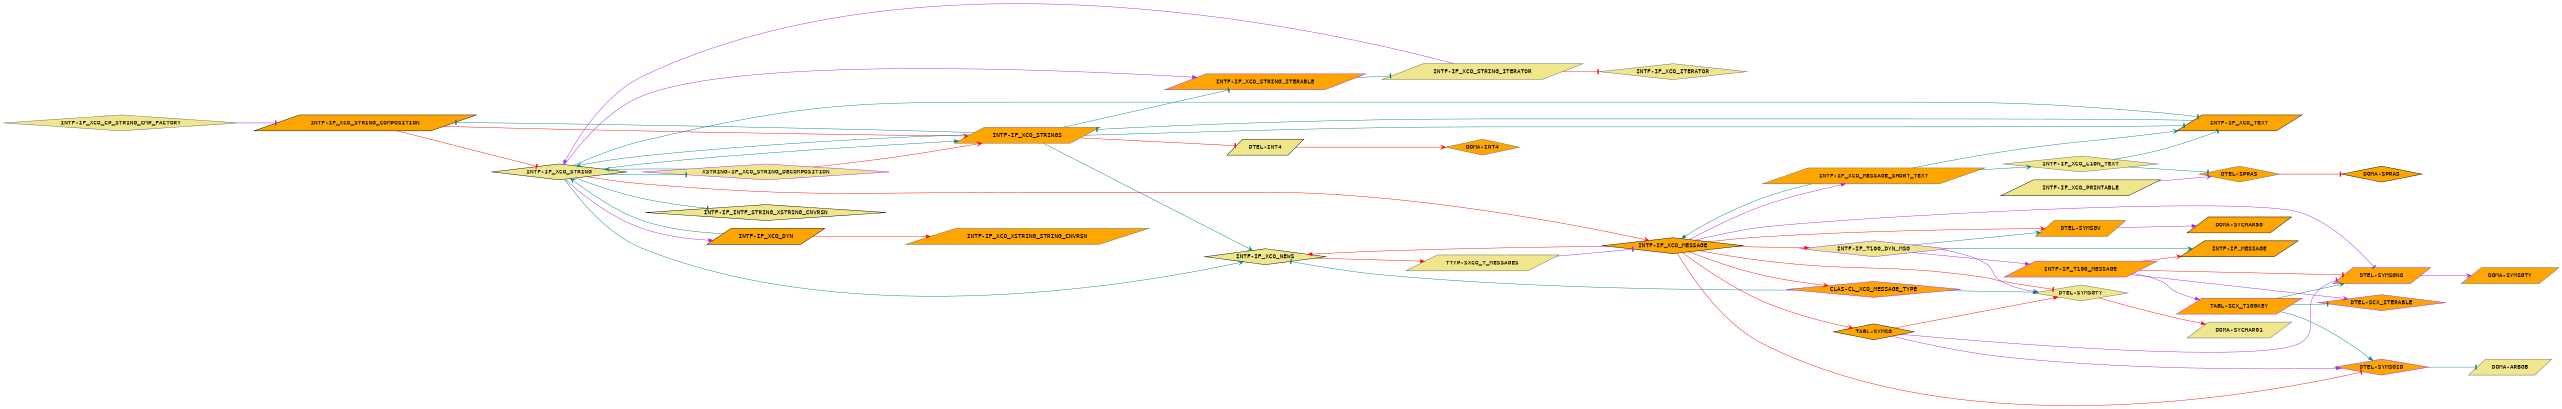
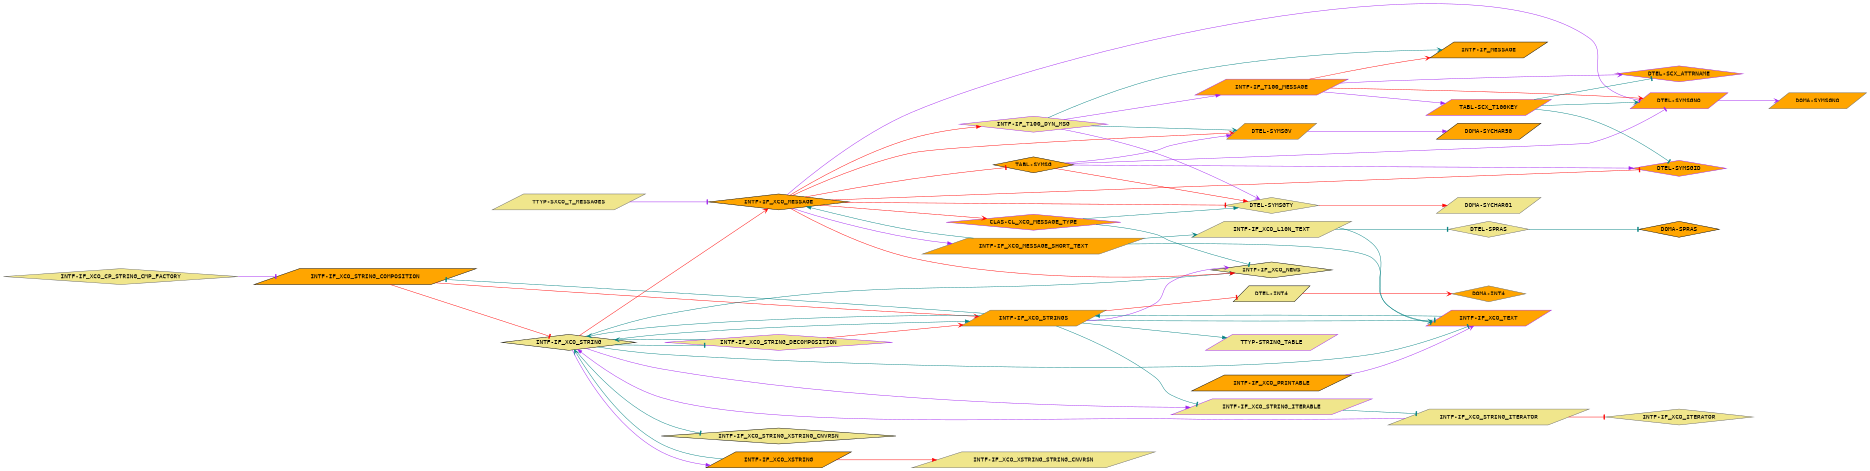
node "INTF-IF_XCO_STRING_ITERABLE": fillcolor orange -> khaki
edge "INTF-IF_XCO_TEXT" -> "INTF-IF_XCO_STRINGS": arrowhead tee -> normal
node "INTF-IF_XCO_TEXT": color black -> purple
edge "TABL-SYMSG" -> "DTEL-SYMSGV": added
node "INTF-IF_XCO_L10N_TEXT": shape diamond -> parallelogram
node "XSTRING-IF_XCO_STRING_DECOMPOSITION": label "XSTRING-IF_XCO_STRING_DECOMPOSITION" -> "INTF-IF_XCO_STRING_DECOMPOSITION"
node "DTEL-SPRAS": fillcolor orange -> khaki
edge "DTEL-SPRAS" -> "DOMA-SPRAS": color red -> teal
edge "INTF-IF_XCO_PRINTABLE" -> "DTEL-SPRAS": now "INTF-IF_XCO_PRINTABLE" -> "INTF-IF_XCO_TEXT"
node "INTF-IF_XCO_PRINTABLE": fillcolor khaki -> orange
edge "INTF-IF_XCO_STRINGS" -> "INTF-IF_XCO_NEWS": color teal -> purple
node "INTF-IF_INTF_STRING_XSTRING_CNVRSN": label "INTF-IF_INTF_STRING_XSTRING_CNVRSN" -> "INTF-IF_XCO_STRING_XSTRING_CNVRSN"
node "INTF-IF_XCO_DYN": label "INTF-IF_XCO_DYN" -> "INTF-IF_XCO_XSTRING"
node "INTF-IF_XCO_XSTRING_STRING_CNVRSN": fillcolor orange -> khaki
edge "INTF-IF_XCO_NEWS" -> "TTYP-SXCO_T_MESSAGES": removed
edge "INTF-IF_T100_MESSAGE" -> "DTEL-SYMSGNO": arrowhead tee -> vee
node "DOMA-SYMSGTY": label "DOMA-SYMSGTY" -> "DOMA-SYMSGNO"
edge "INTF-IF_XCO_MESSAGE" -> "TABL-SYMSG": arrowhead vee -> tee
node "DTEL-SCX_ITERABLE": label "DTEL-SCX_ITERABLE" -> "DTEL-SCX_ATTRNAME"
edge "TABL-SCX_T100KEY" -> "DTEL-SYMSGID": arrowhead normal -> tee
node "TTYP-STRING_TABLE": added
node "DOMA-ARBGB": removed
